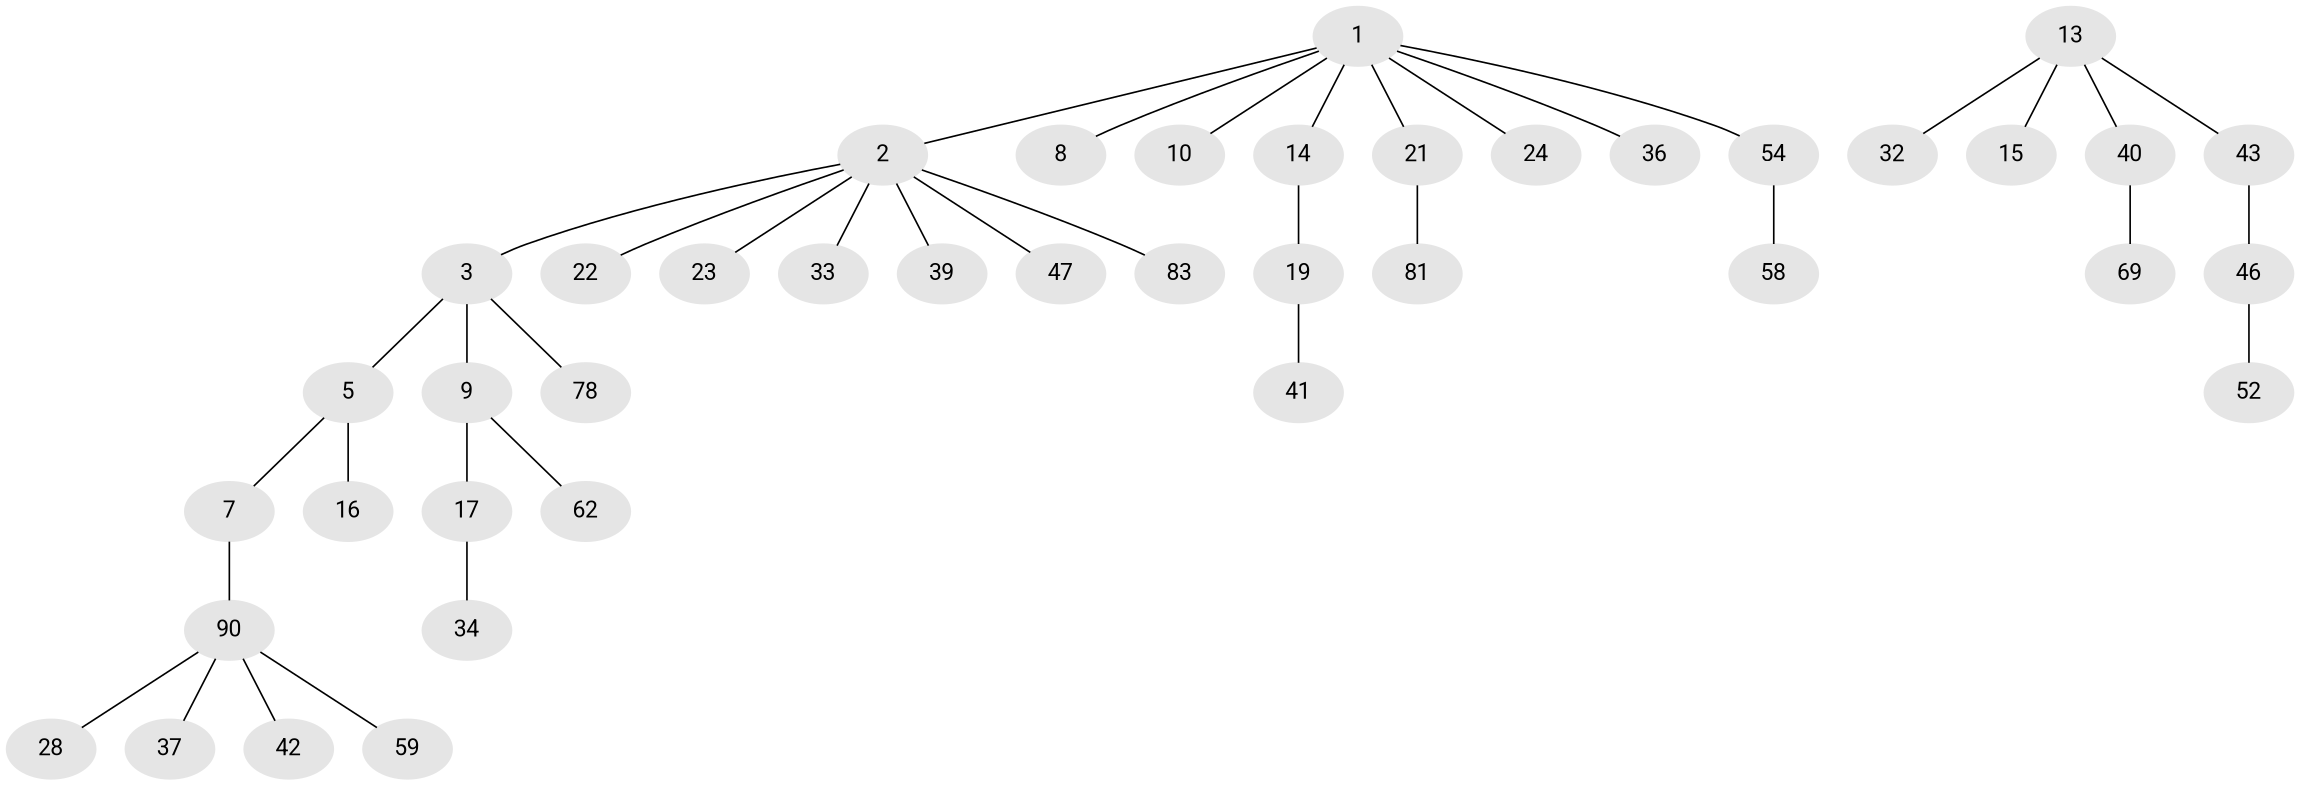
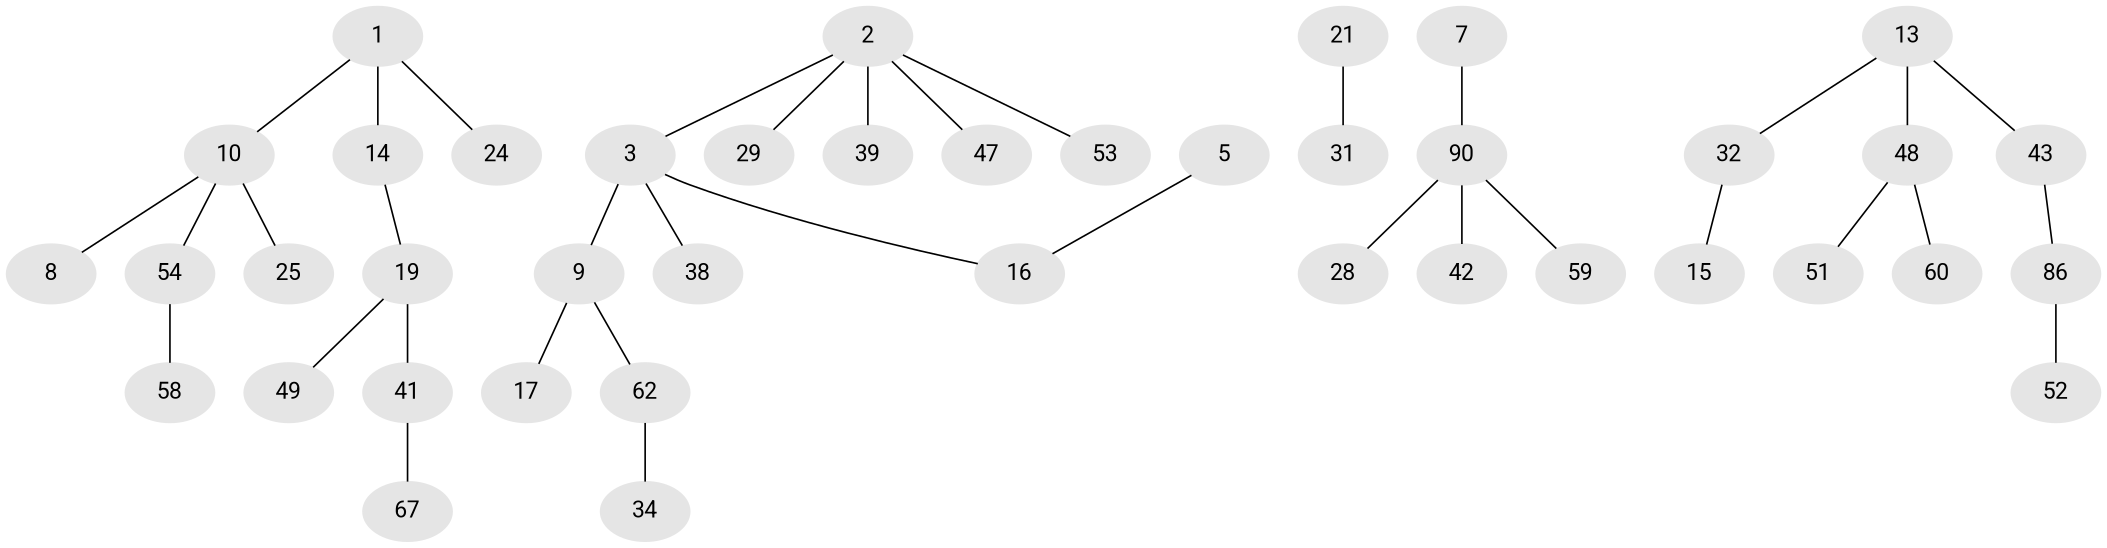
edge "1" -- "54": now "10" -- "54"
edge "1" -- "8": now "10" -- "8"
edge "1" -- "2": removed
edge "1" -- "21": removed
edge "13" -- "15": now "32" -- "15"
node "36": removed
node "40": label "40" -> "48"
node "25": added
node "22": removed
node "23": label "23" -> "29"
node "33": removed
node "83": label "83" -> "53"
node "81": label "81" -> "31"
node "51": added
node "69": label "69" -> "60"
node "46": label "46" -> "86"
edge "3" -- "5": now "3" -- "16"
node "49": added
node "78": label "78" -> "38"
edge "5" -- "7": removed
node "67": added
edge "17" -- "34": now "62" -- "34"
node "37": removed
